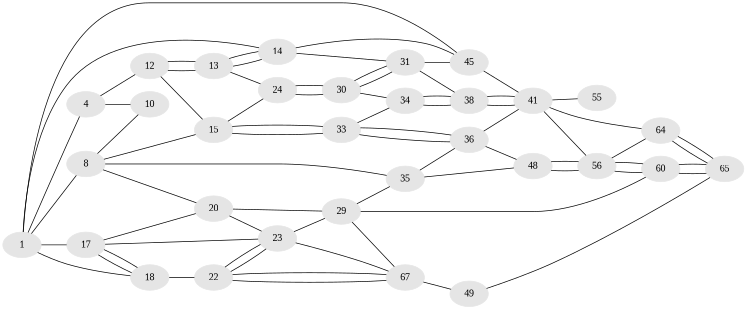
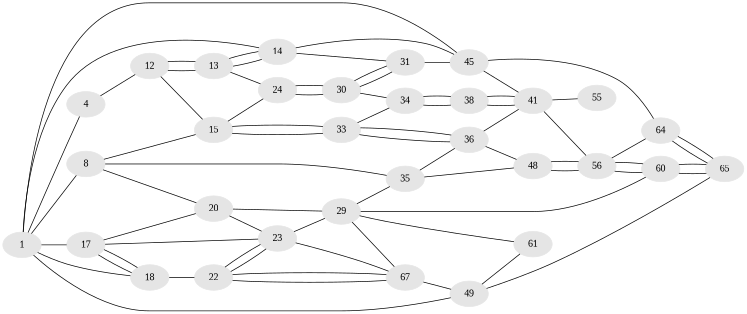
edge "31" -- "38": removed
node "10": removed
edge "41" -- "64": now "45" -- "64"
node "61": added
edge "1" -- "49": added
